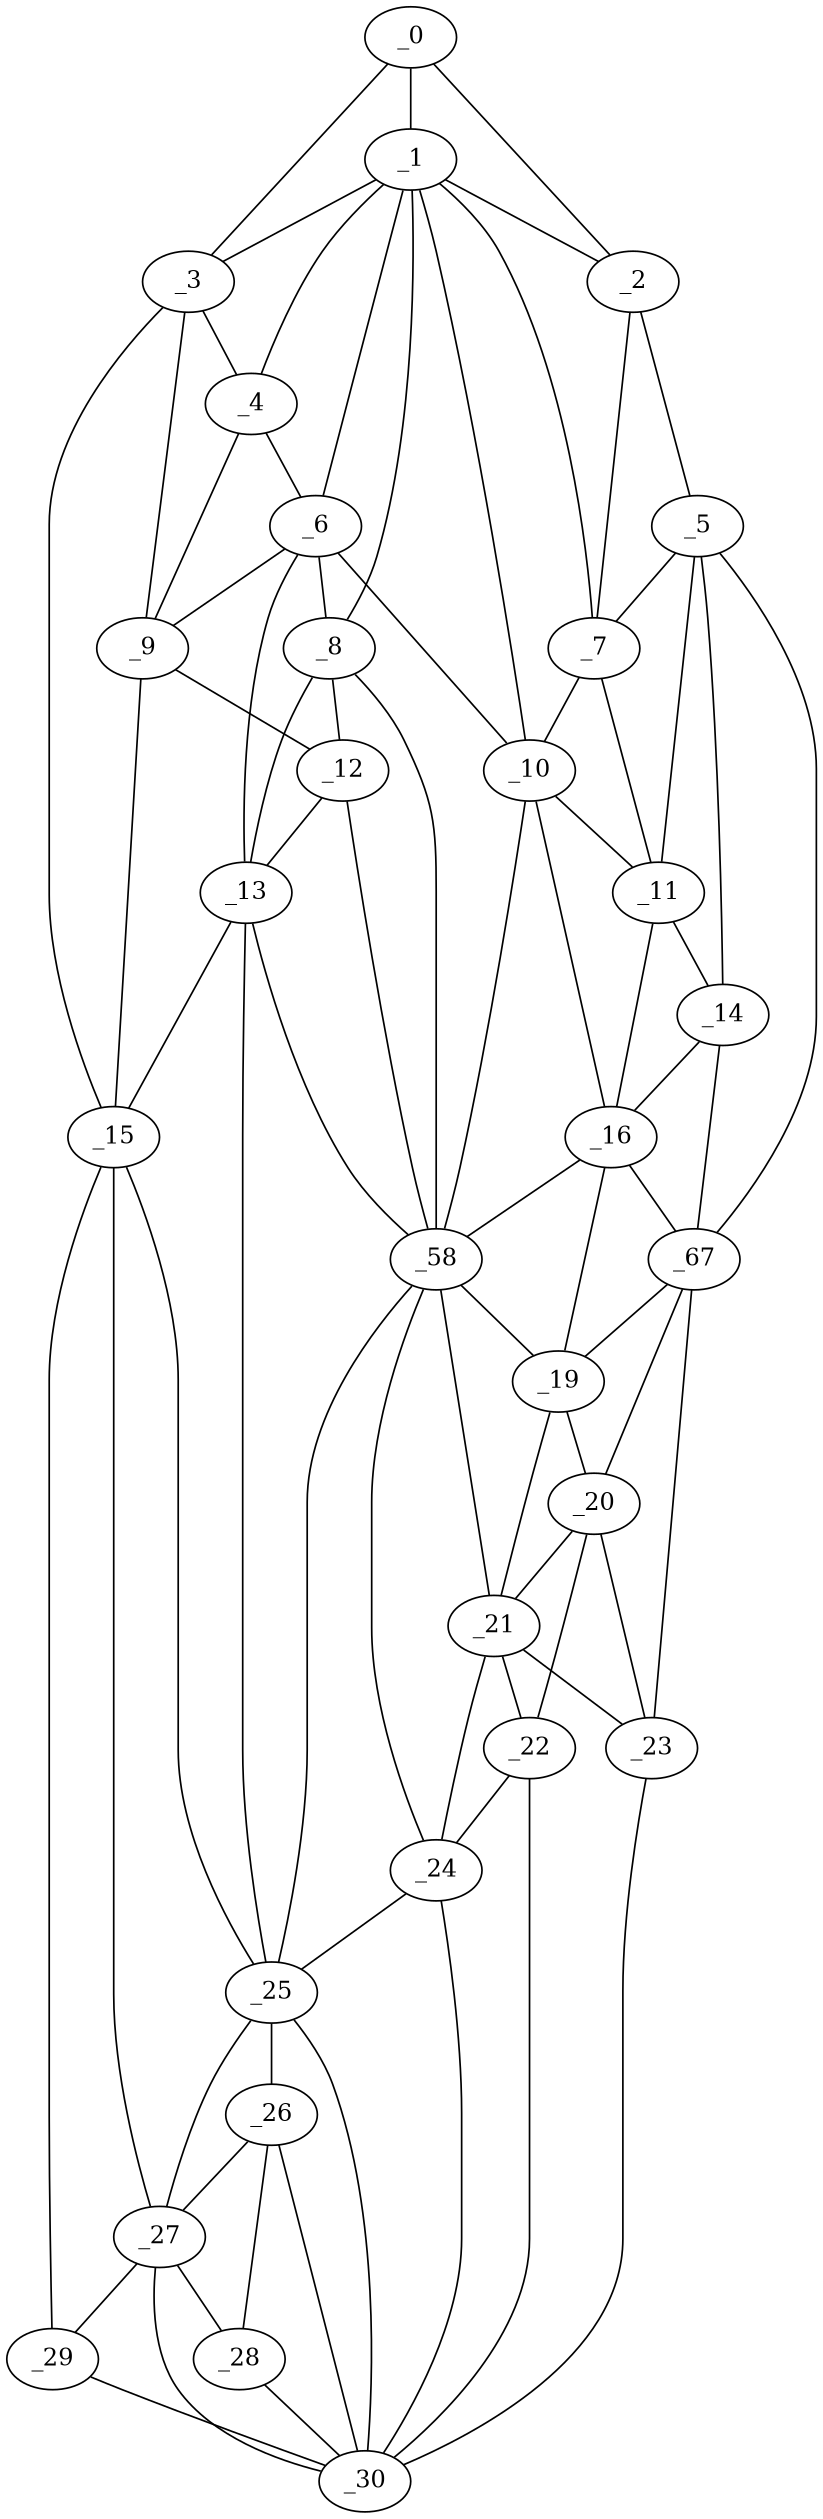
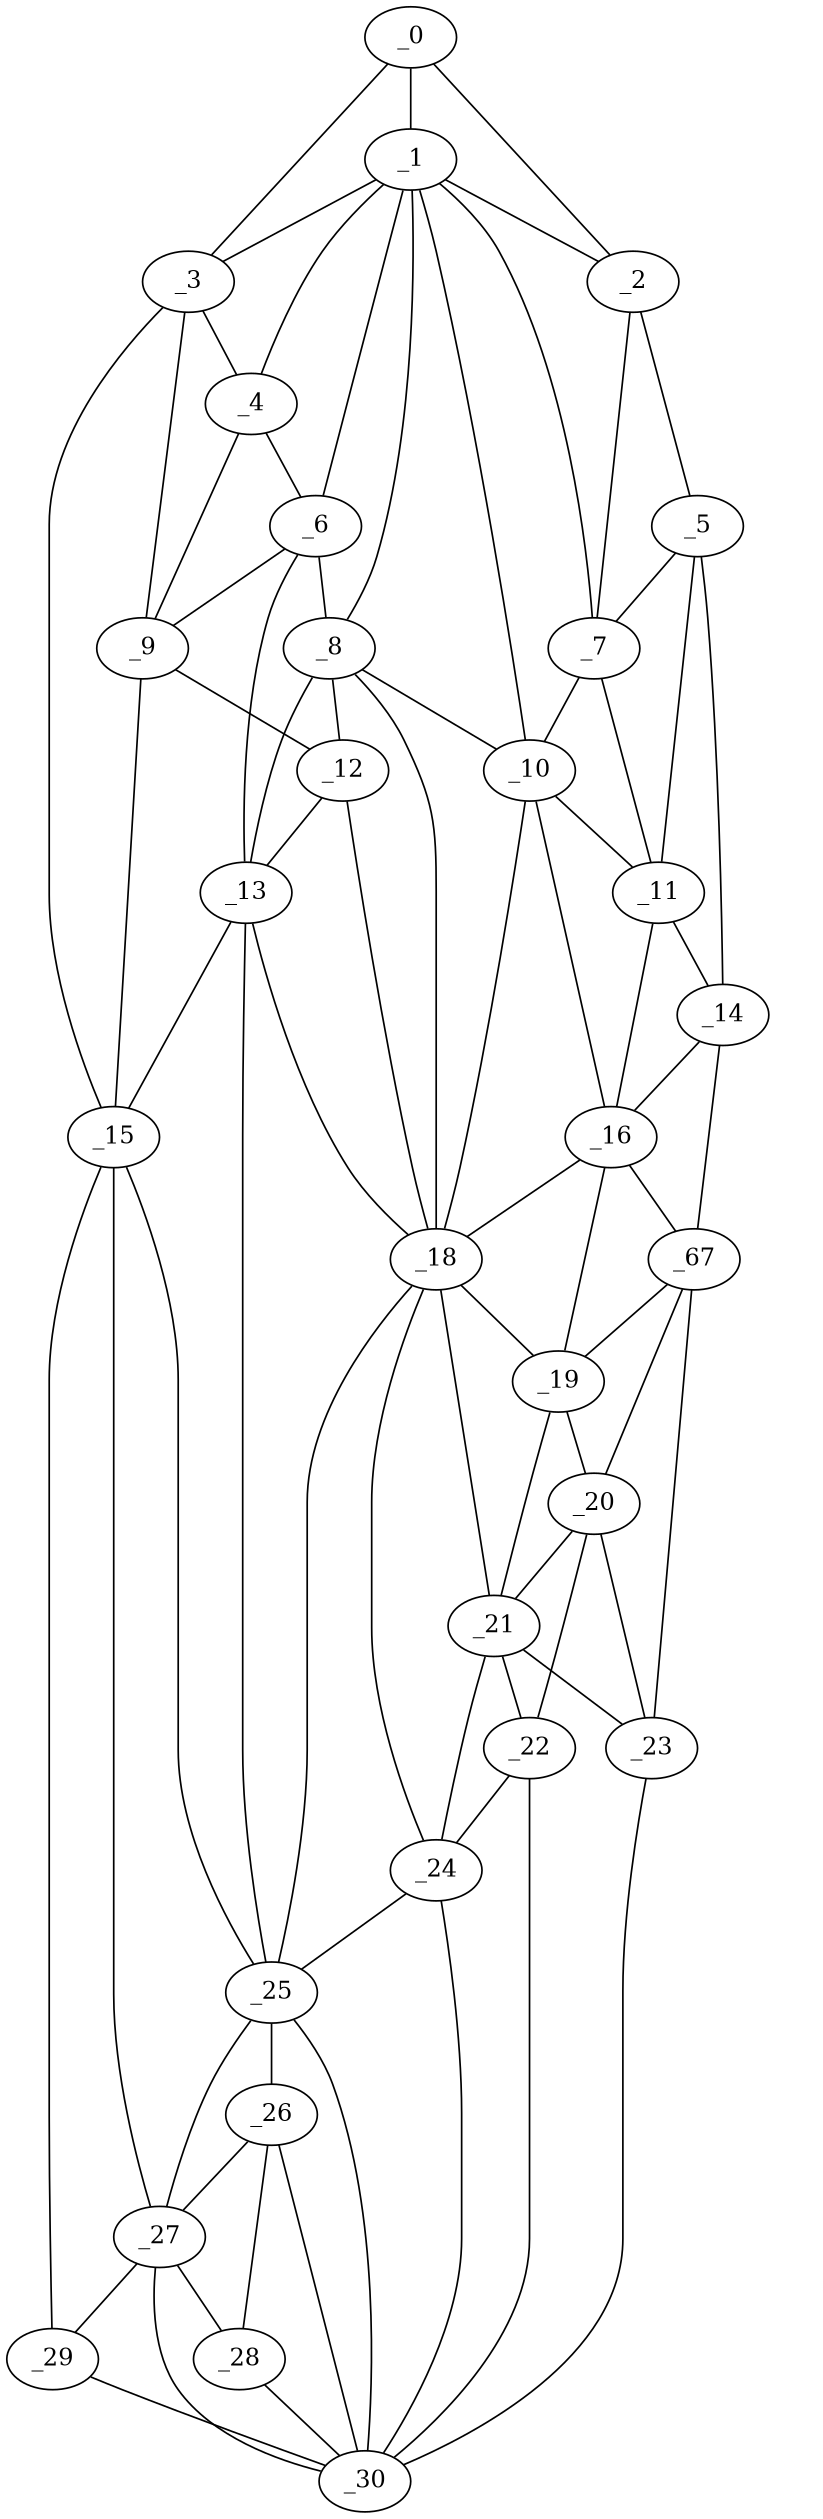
edge "_6" -- "_10": now "_8" -- "_10"
edge "_5" -- "_67": removed
node "_58": label "_58" -> "_18"
